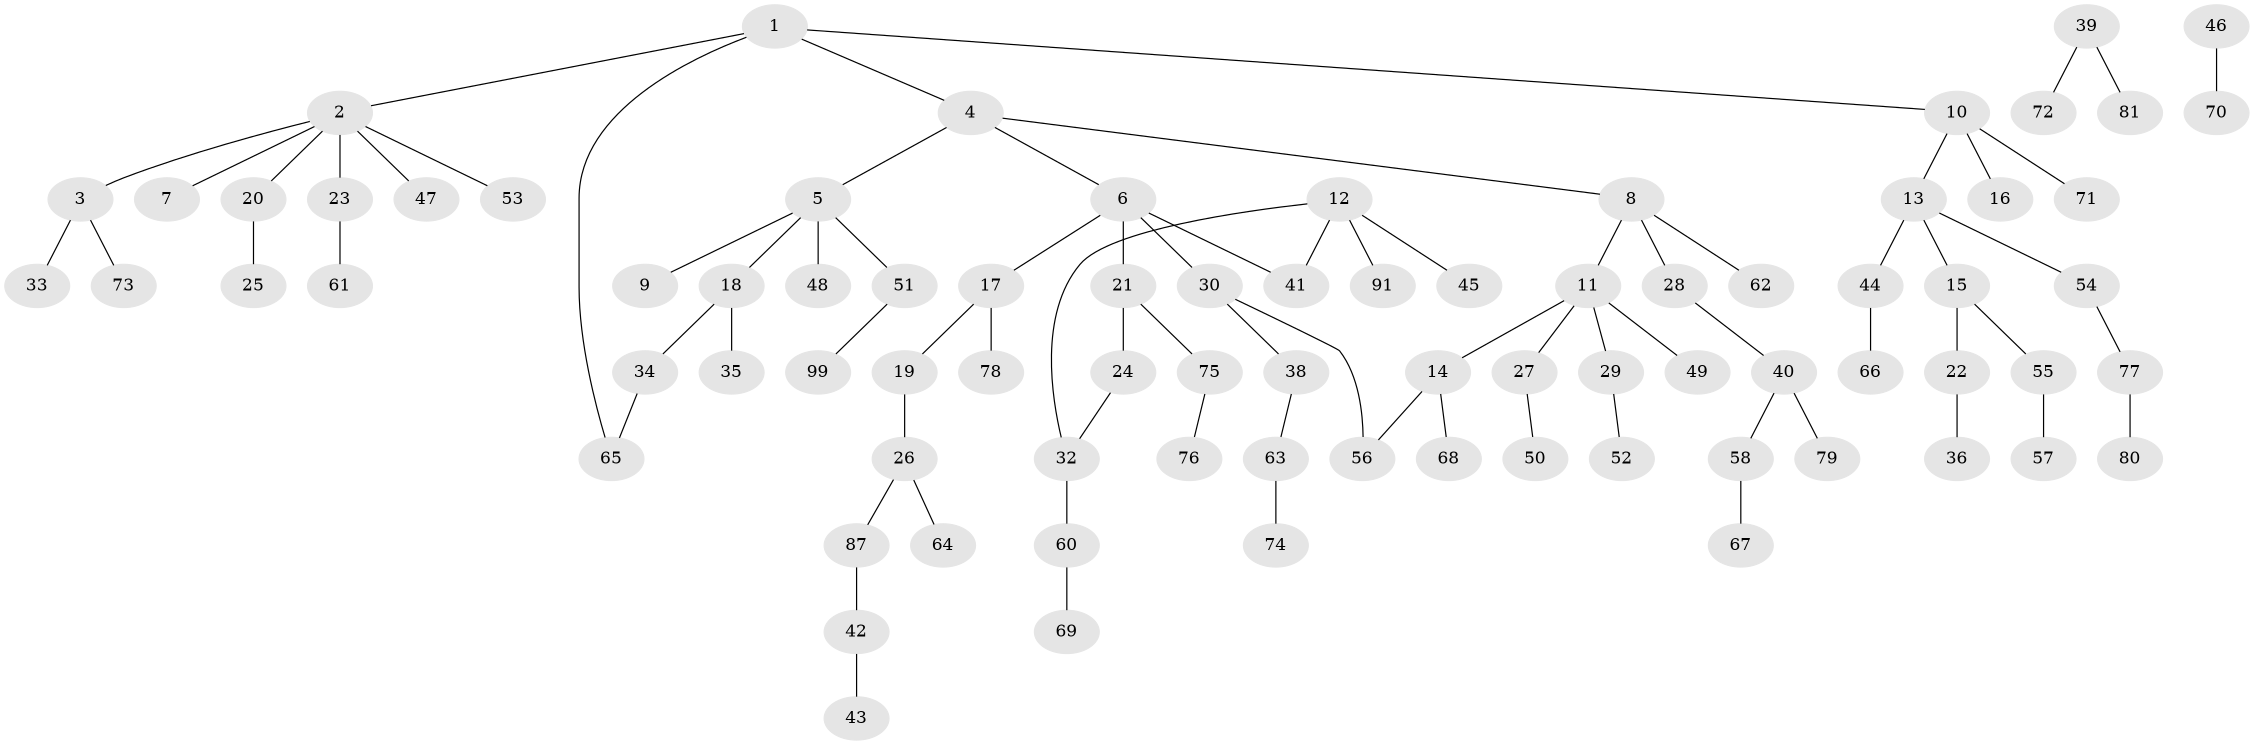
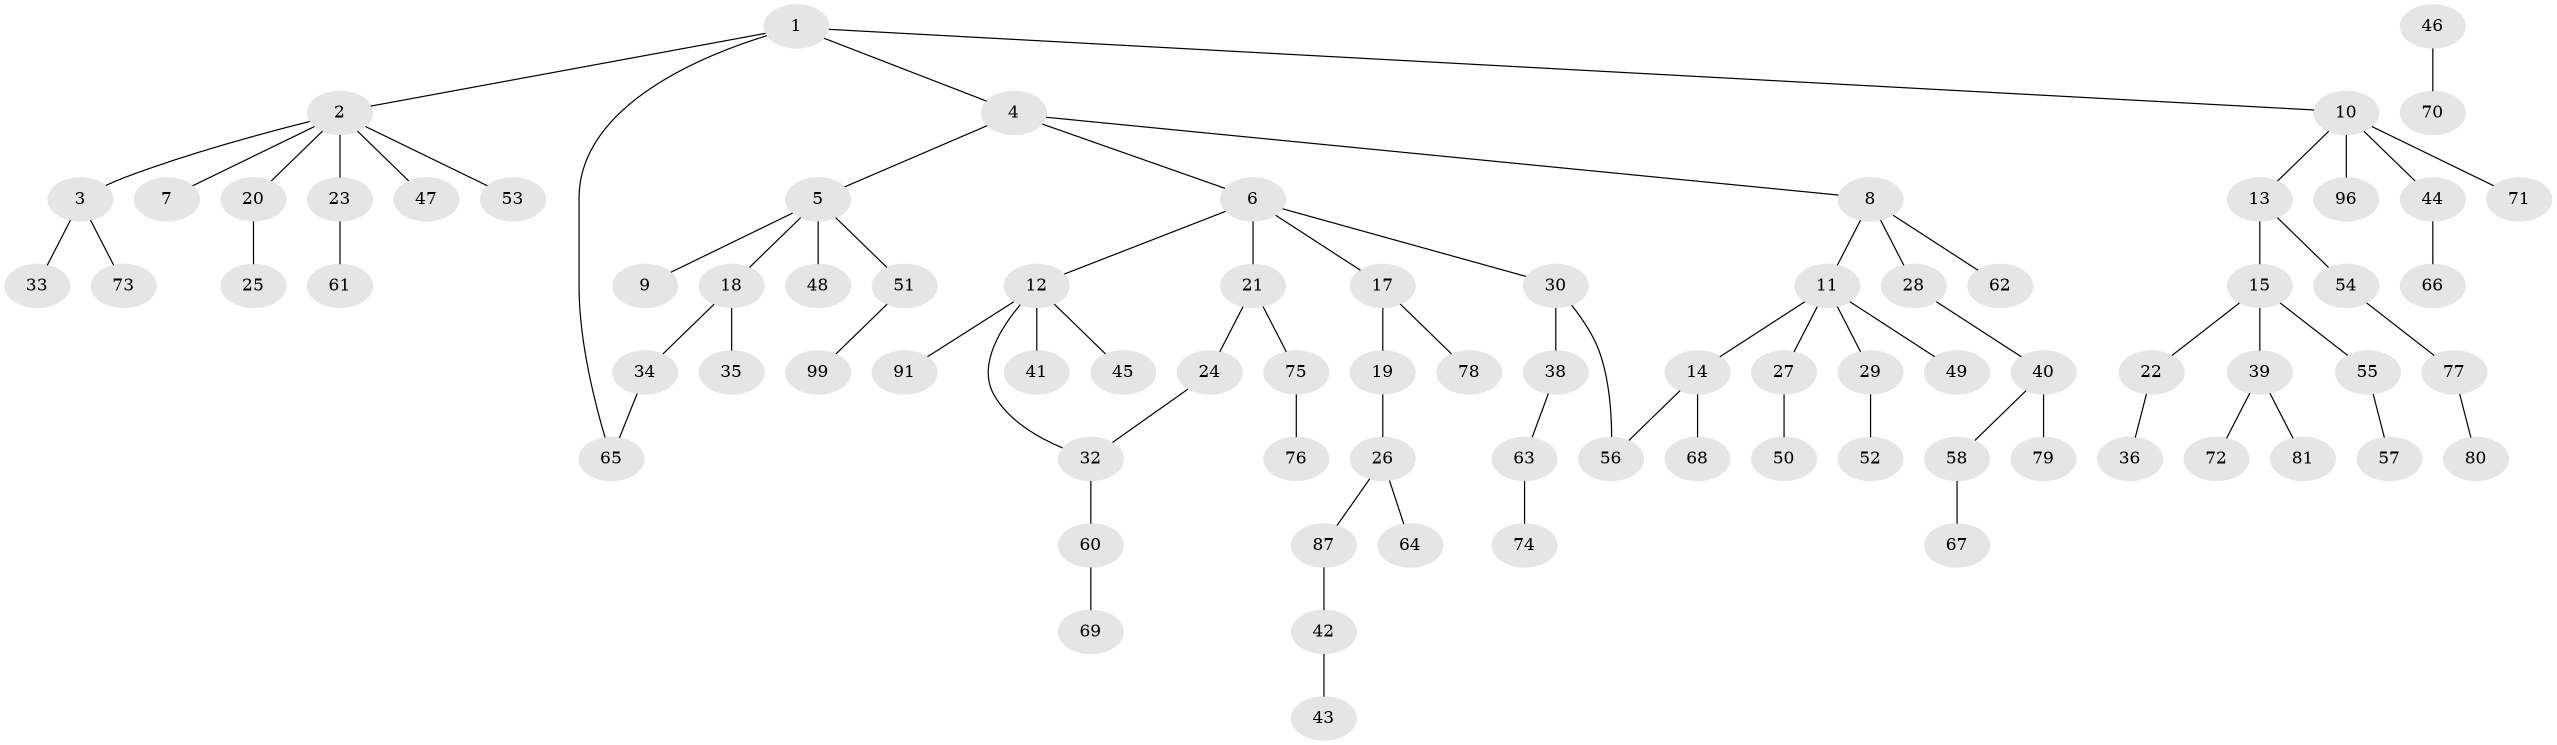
node "16": label "16" -> "96"
edge "6" -- "41": now "6" -- "12"
edge "13" -- "44": now "10" -- "44"
edge "15" -- "39": added
